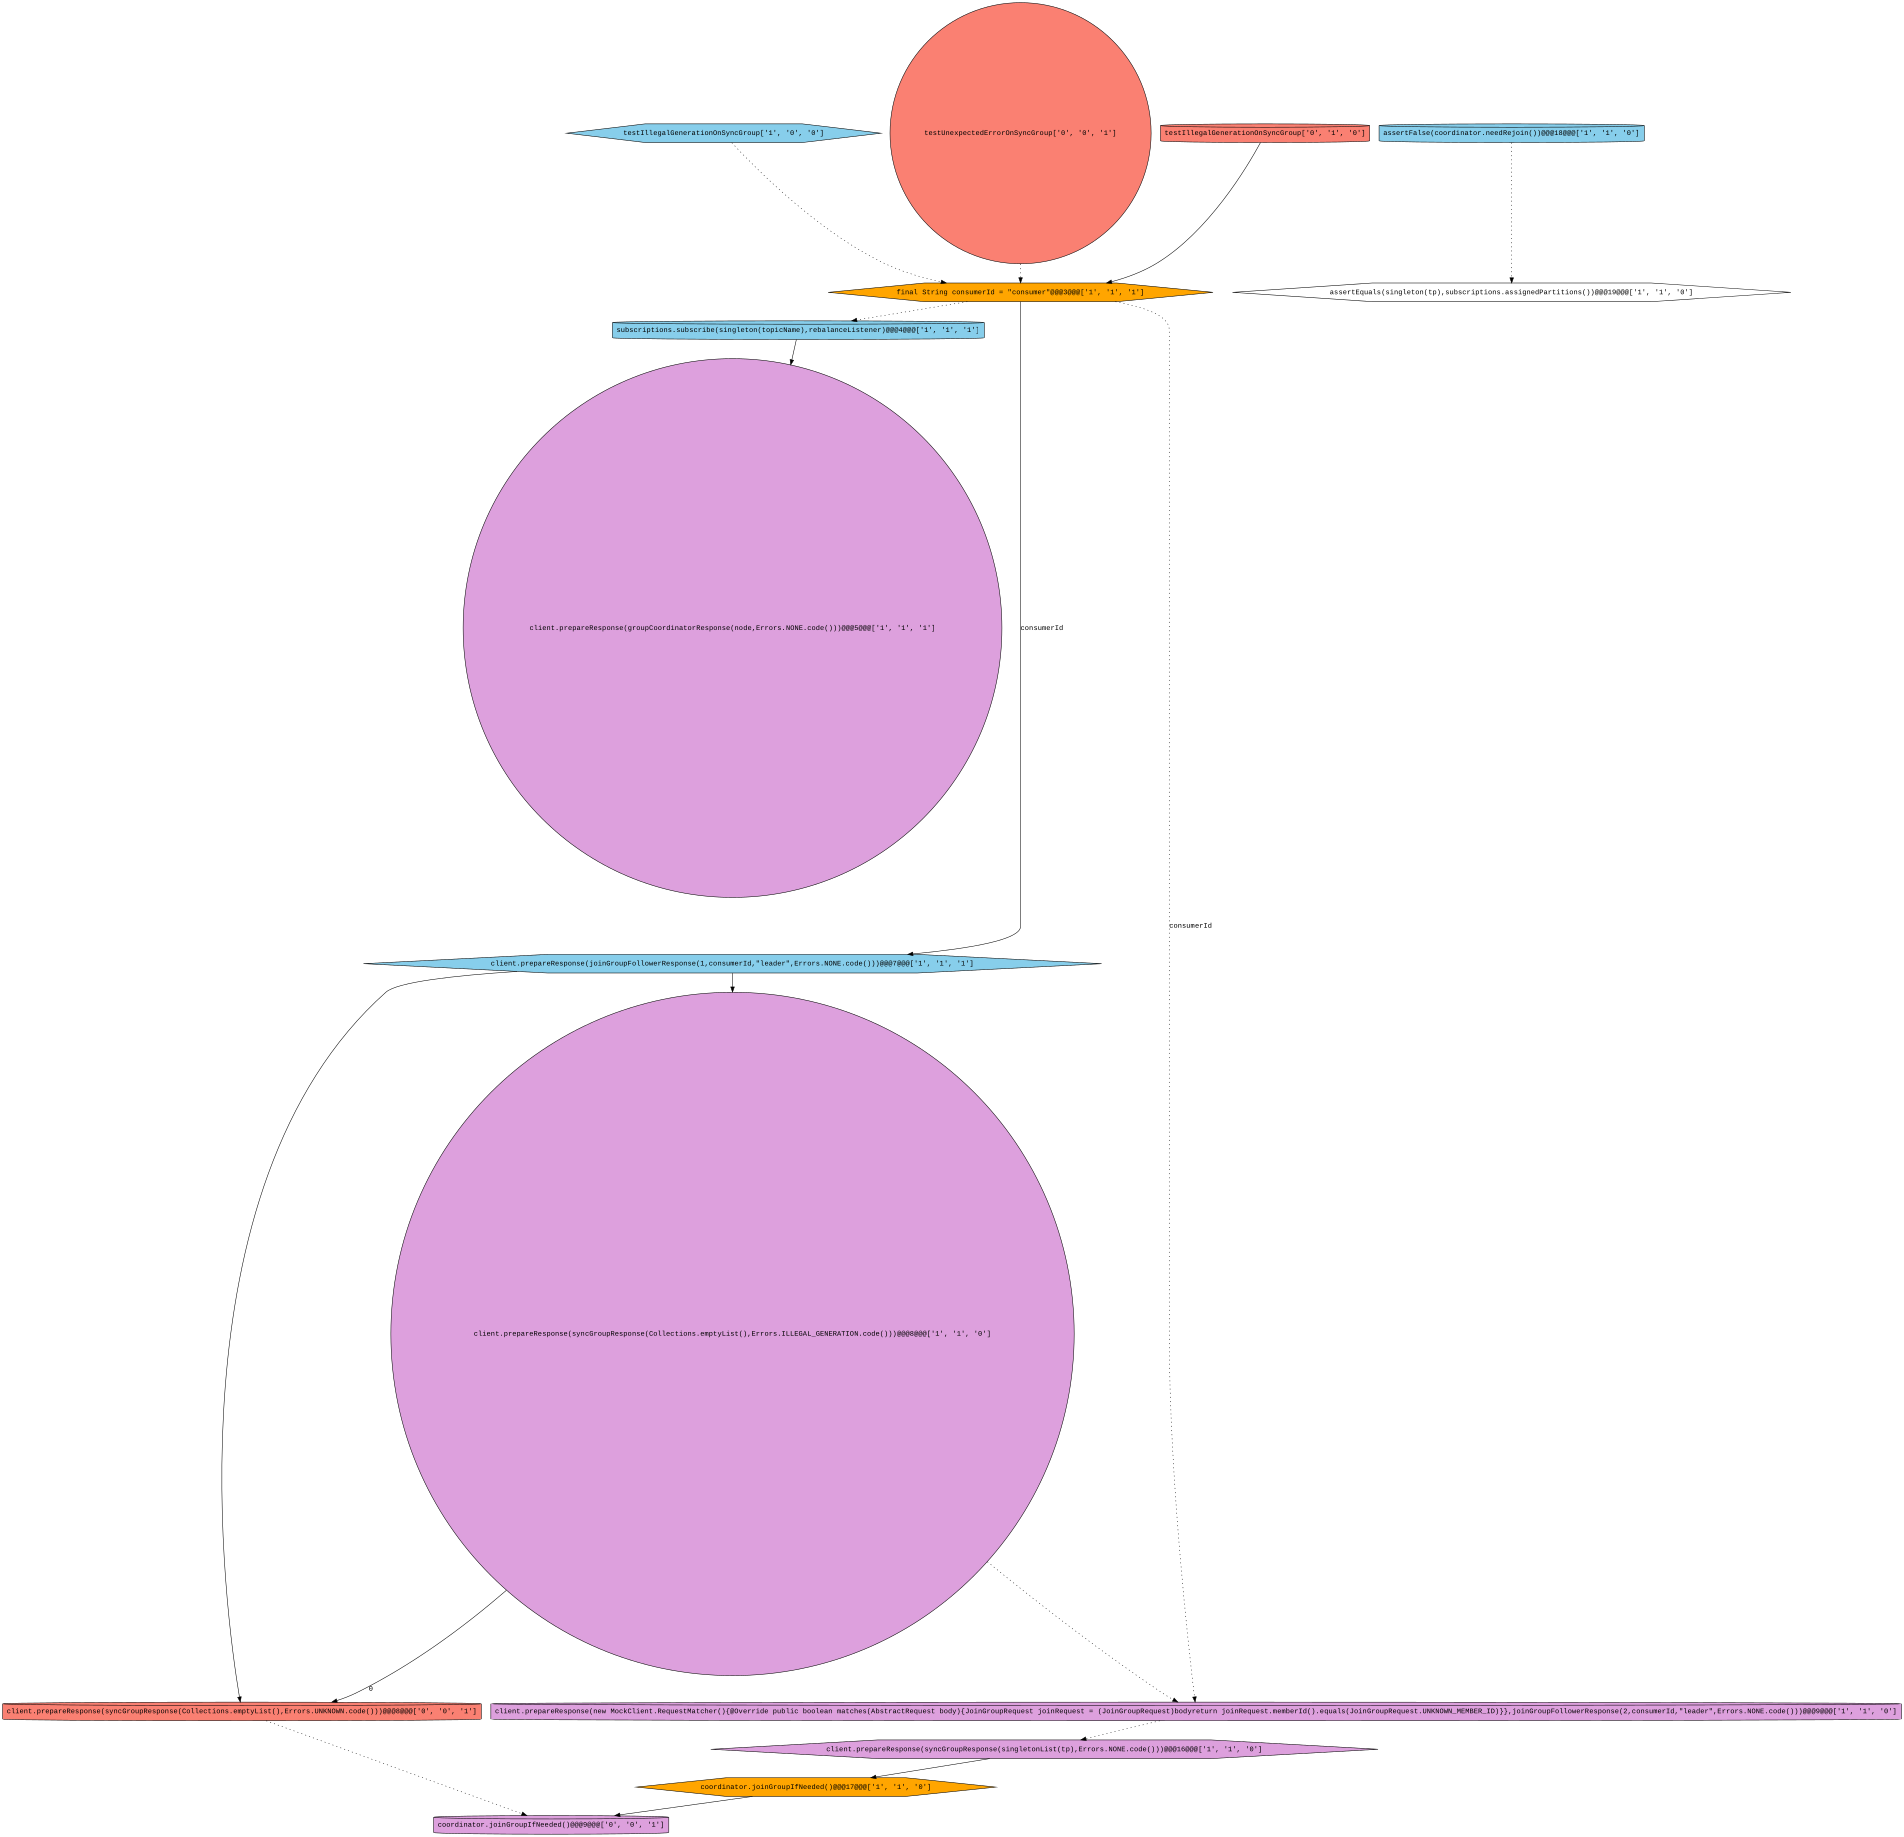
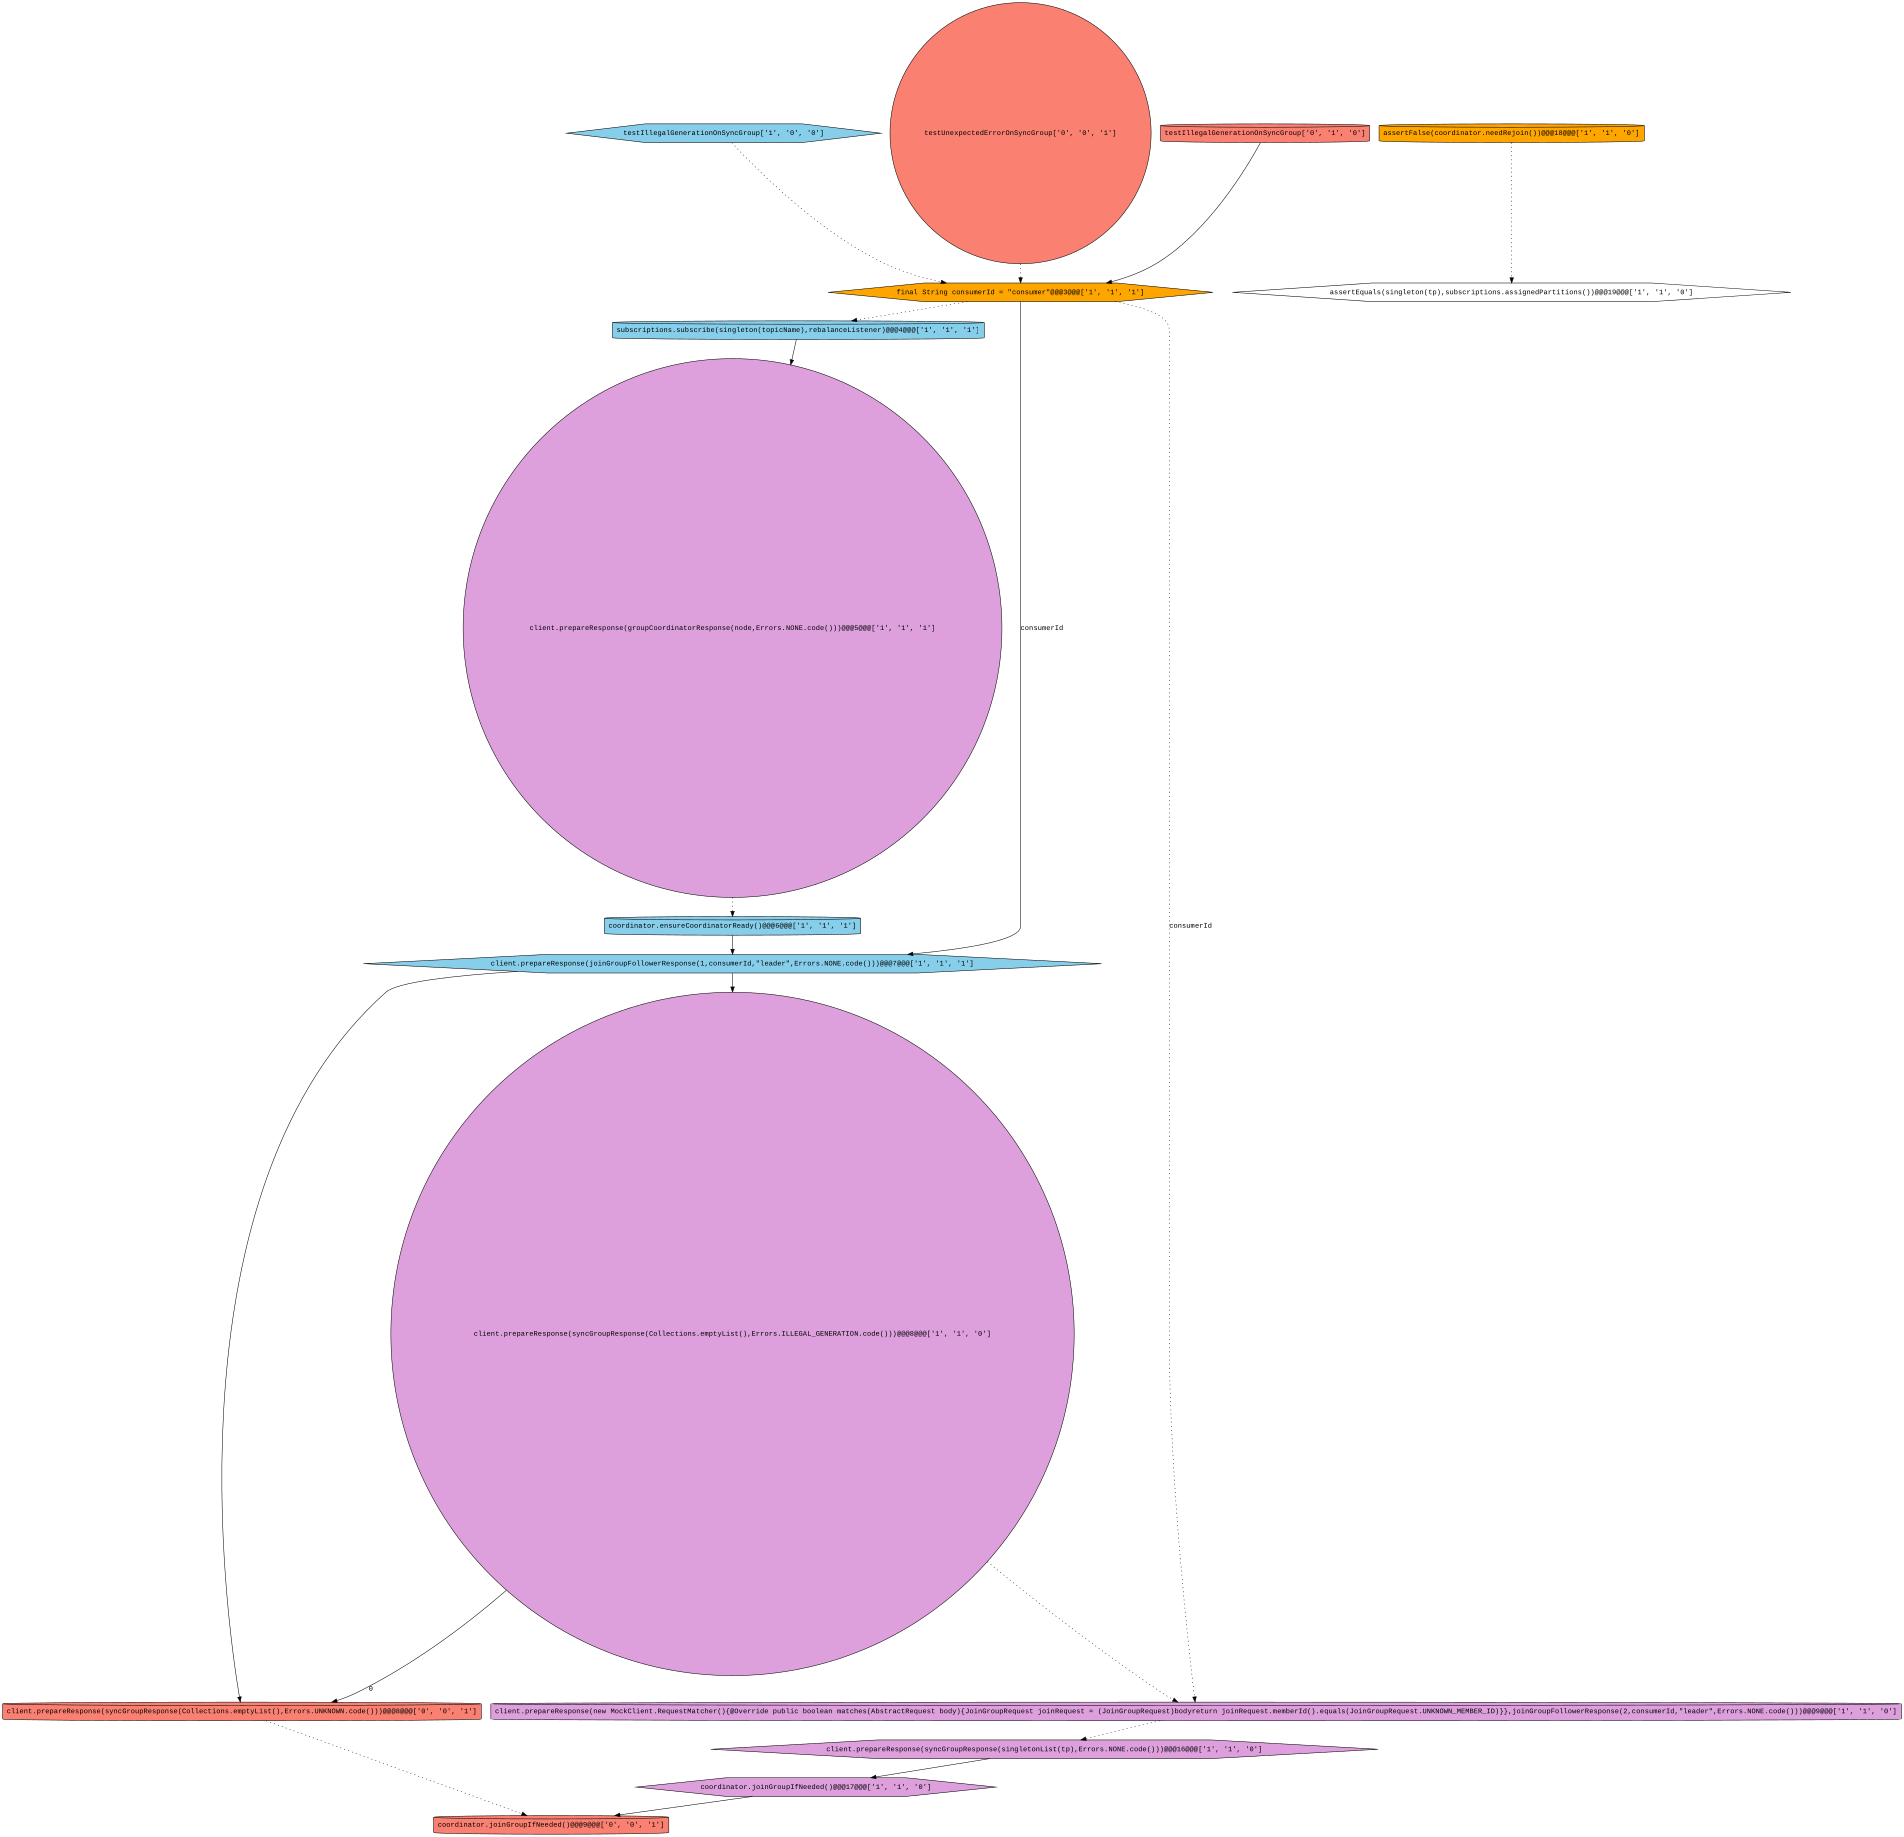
node "assertFalse(coordinator.needRejoin())@@@18@@@['1', '1', '0']": fillcolor skyblue -> orange
node "coordinator.ensureCoordinatorReady()@@@6@@@['1', '1', '1']": added
node "coordinator.joinGroupIfNeeded()@@@17@@@['1', '1', '0']": fillcolor orange -> plum
node "coordinator.joinGroupIfNeeded()@@@9@@@['0', '0', '1']": fillcolor plum -> salmon
